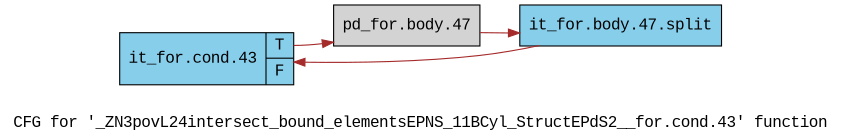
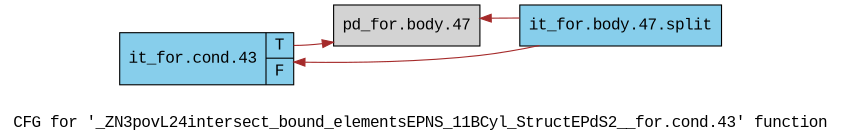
edge "pd_for.body.47" -> "it_for.body.47.split": reversed
